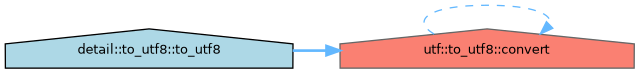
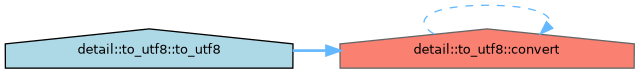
node "utf::to_utf8::convert": label "utf::to_utf8::convert" -> "detail::to_utf8::convert"
